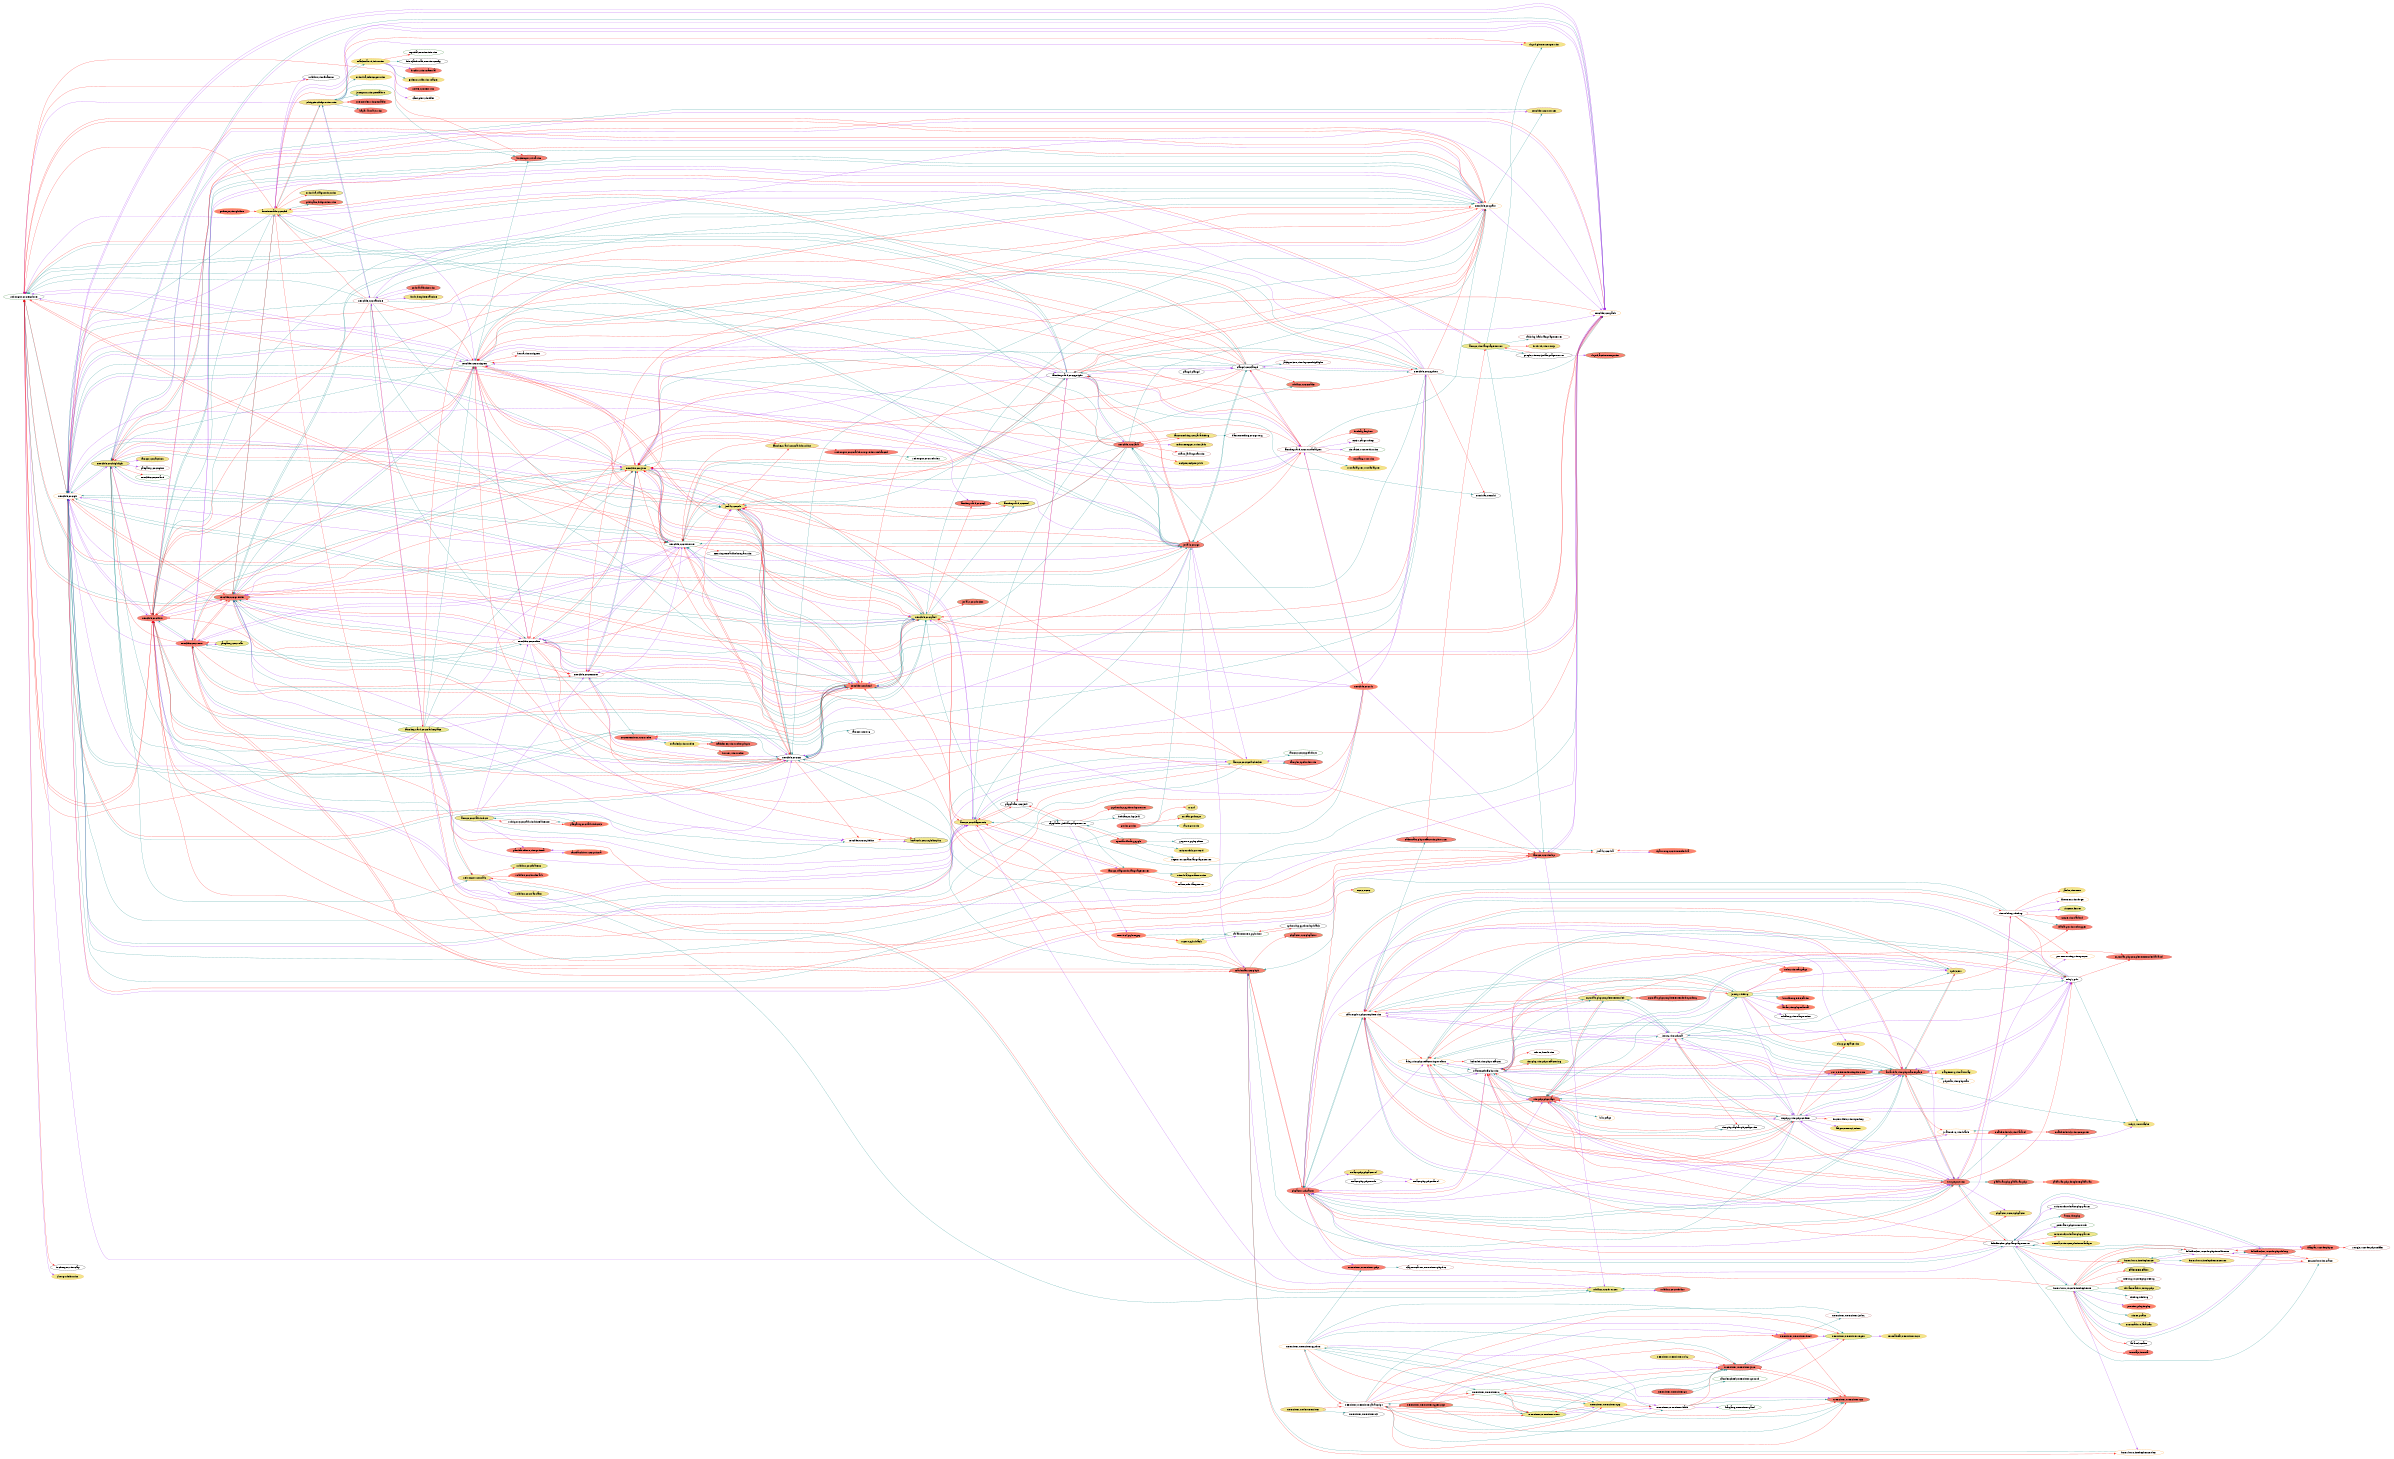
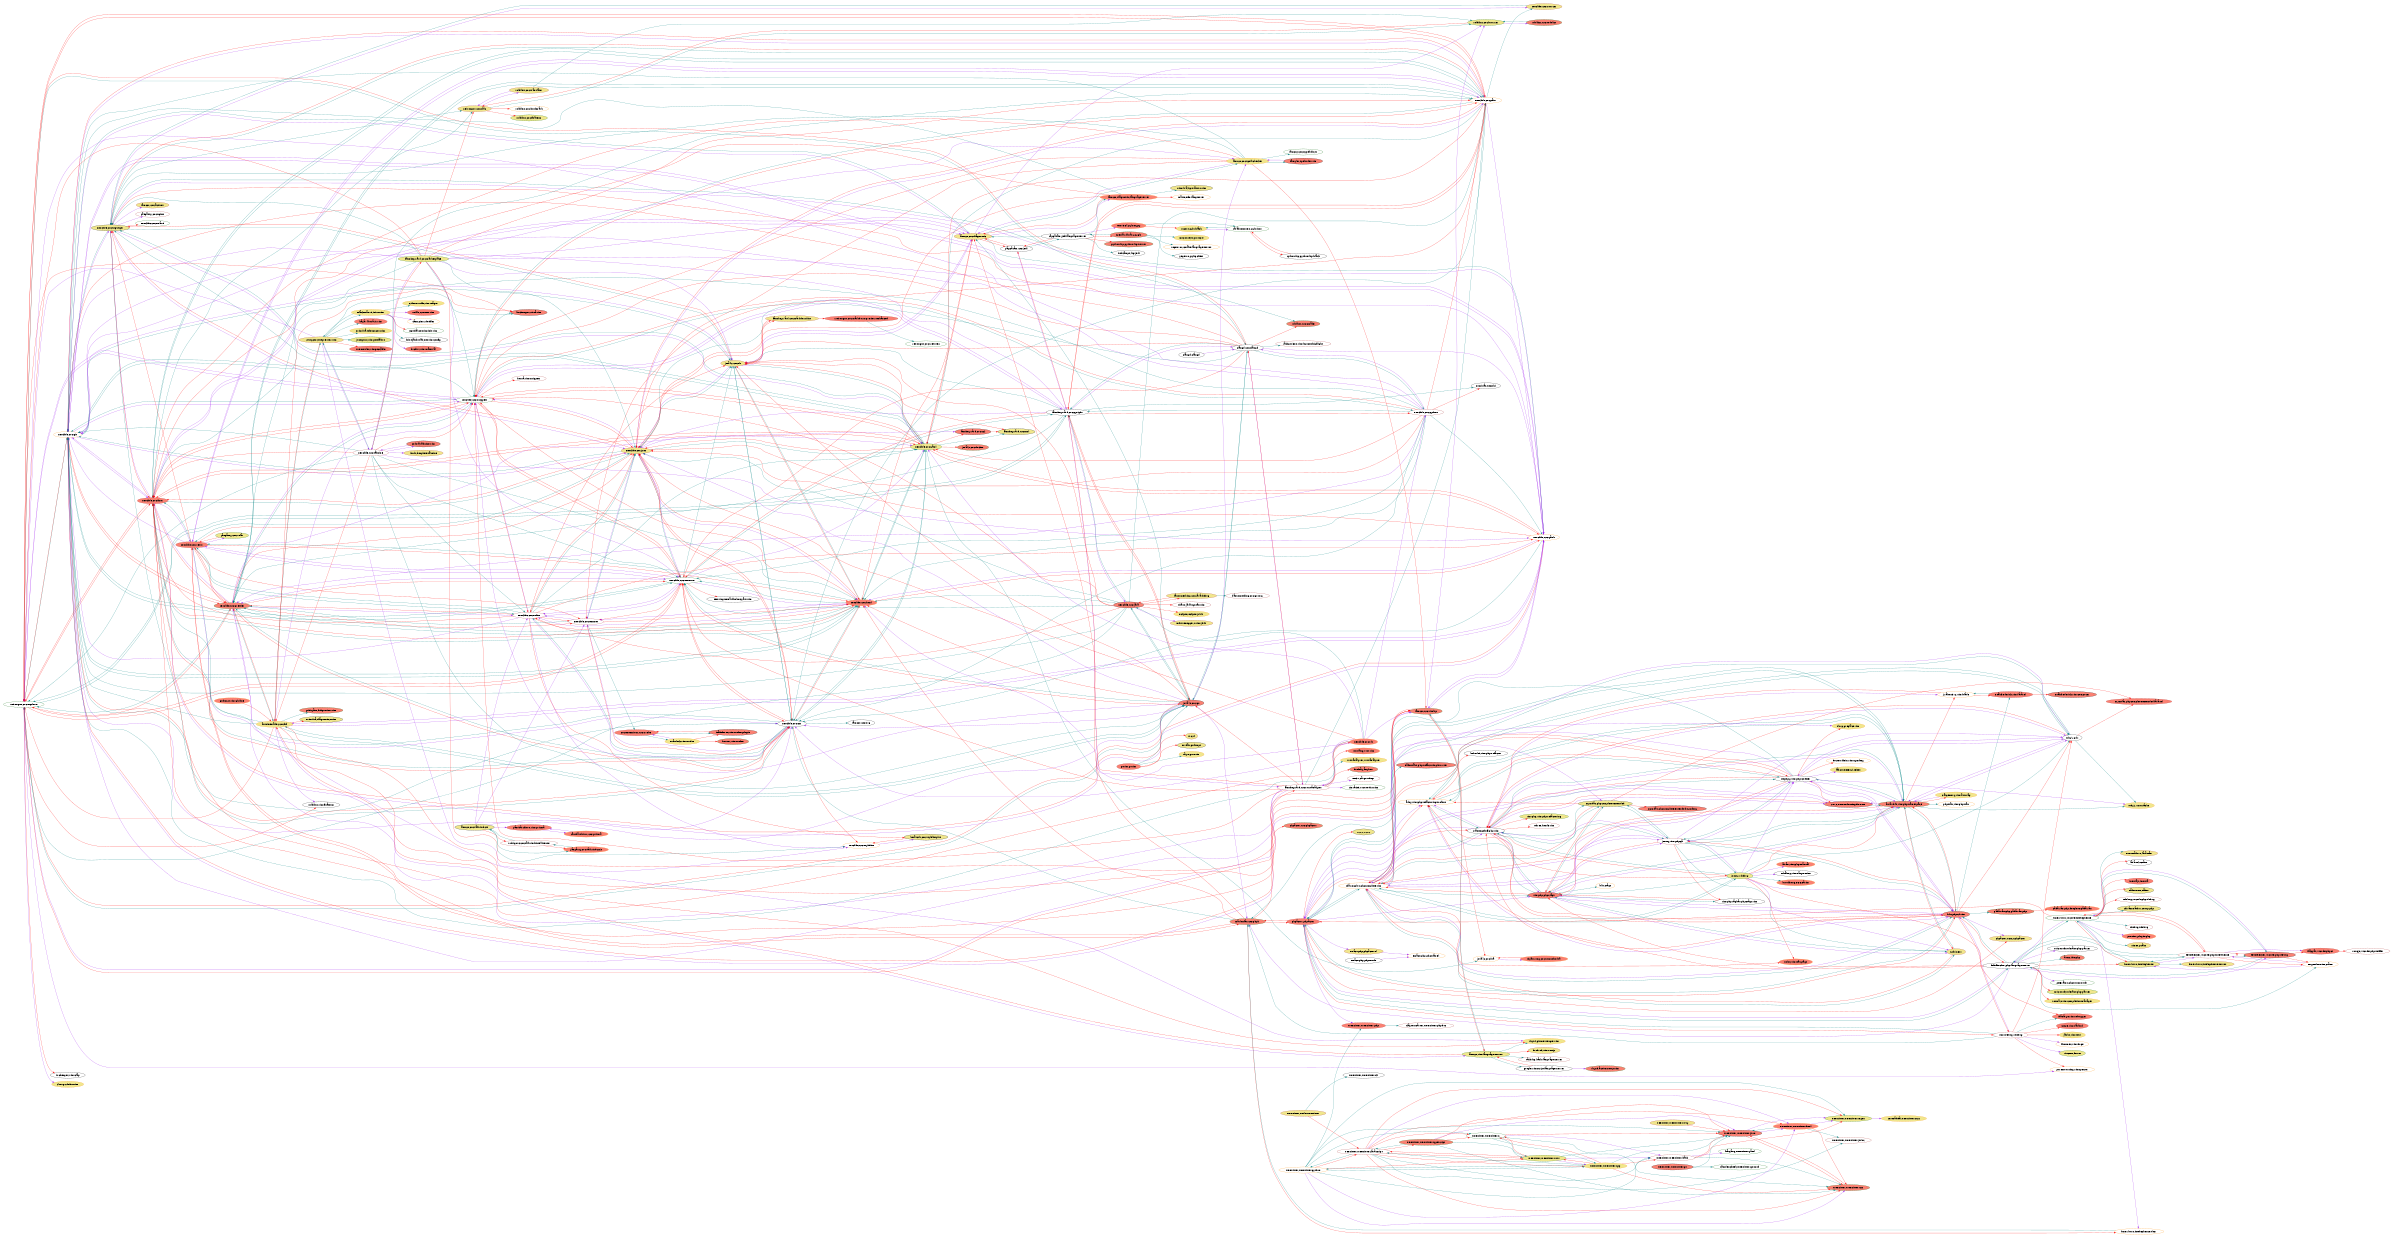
edge "QafooLabs/php-refactoring-browser" -> "iamcco/vim-language-server": now "iamcco/coc-vimlsp" -> "iamcco/vim-language-server"
node "voldikss/coc-bookmark": fillcolor salmon -> white
